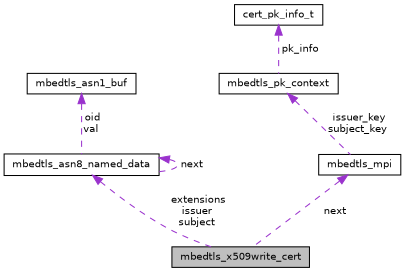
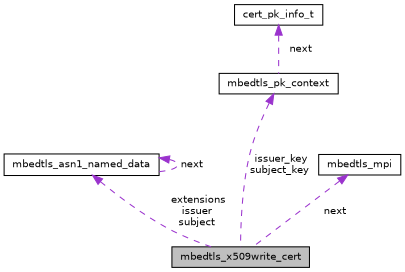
edge "mbedtls_pk_context" -> "cert_pk_info_t": label " pk_info" -> " next"
node "mbedtls_asn1_buf": removed
edge "mbedtls_mpi" -> "mbedtls_pk_context": now "mbedtls_x509write_cert" -> "mbedtls_pk_context"
node "mbedtls_asn8_named_data": label "mbedtls_asn8_named_data" -> "mbedtls_asn1_named_data"
